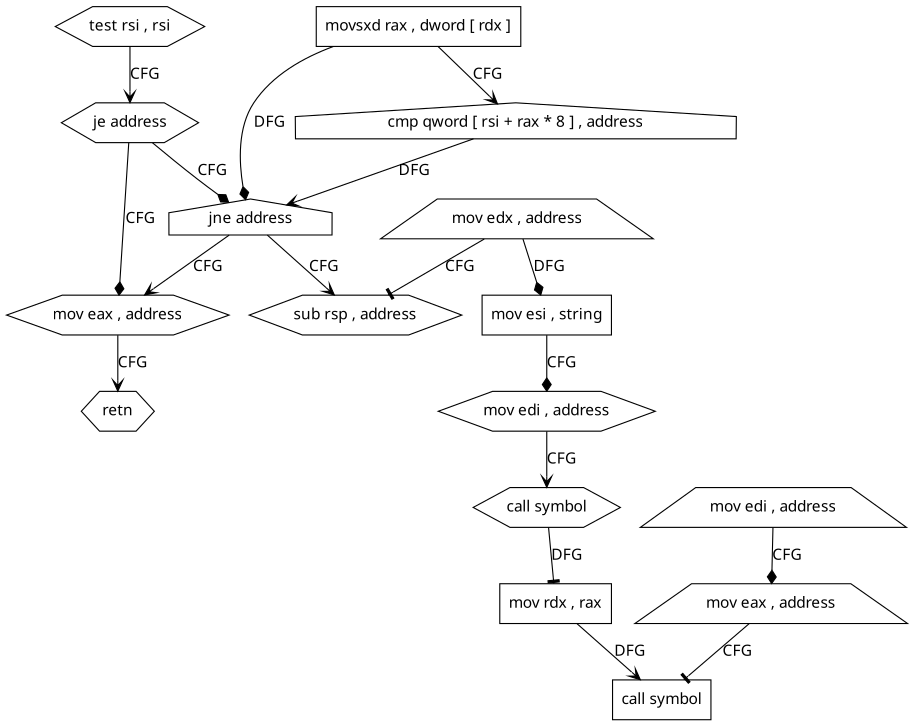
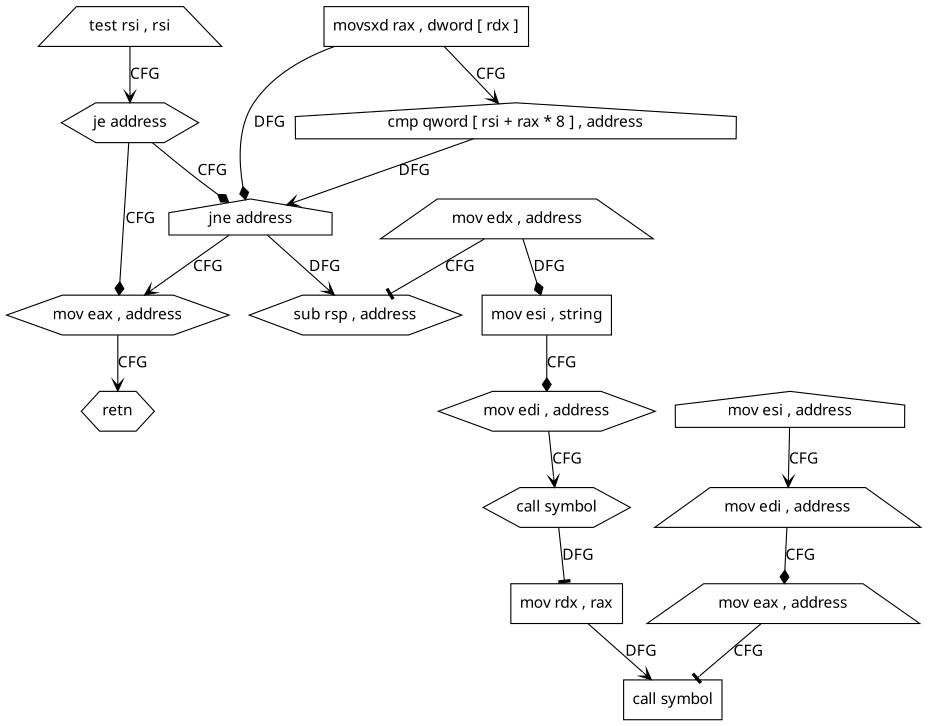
node "test rsi , rsi": shape hexagon -> trapezium
edge "jne address" -> "sub rsp , address": label "CFG" -> "DFG"
node "mov esi , address": added
